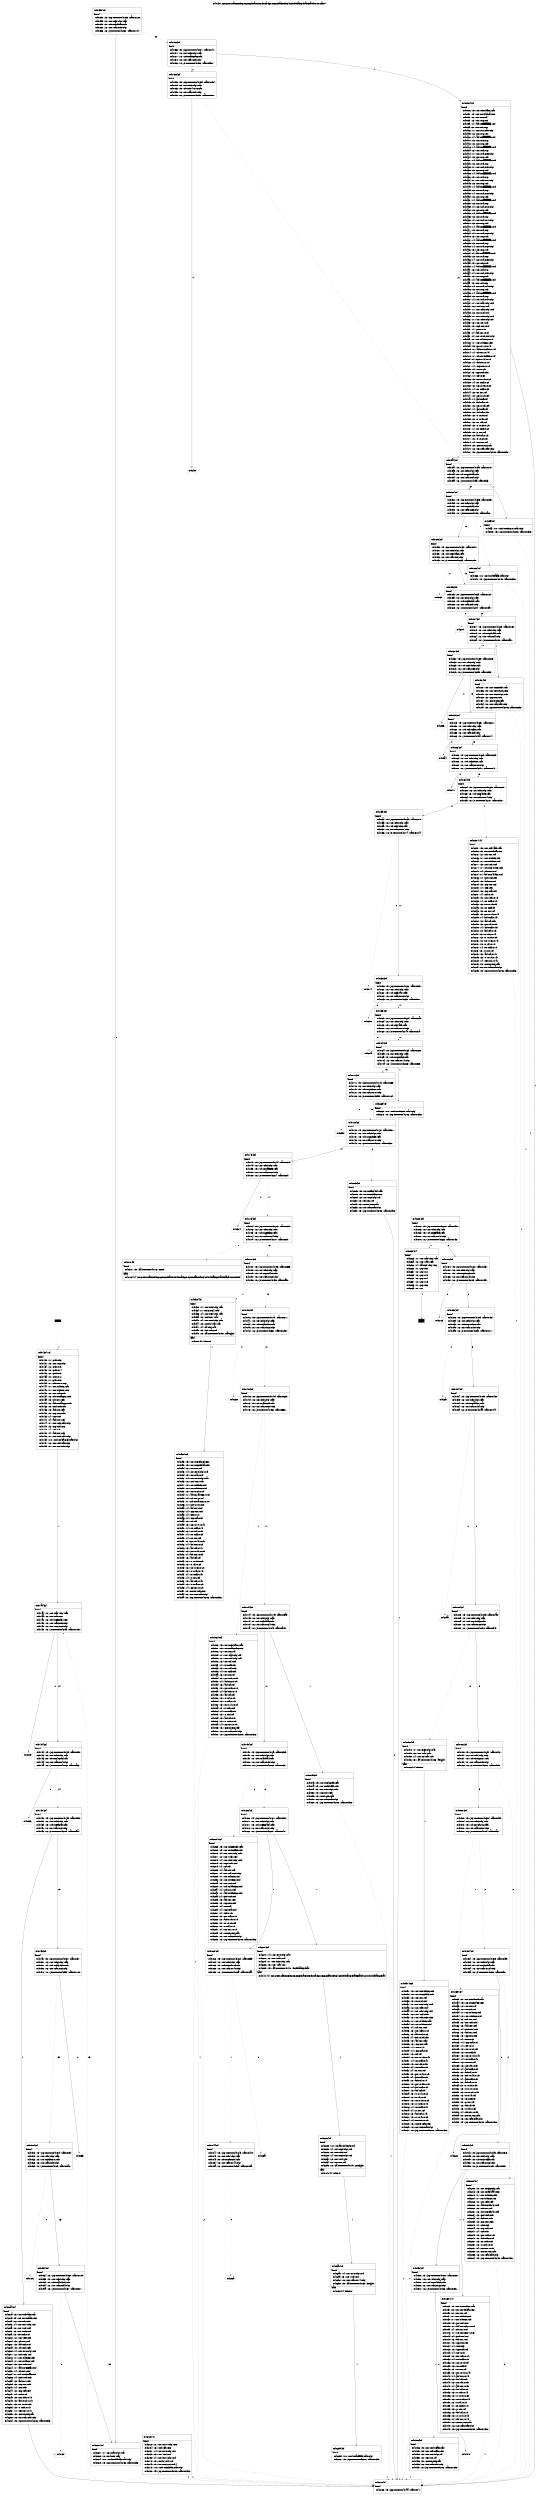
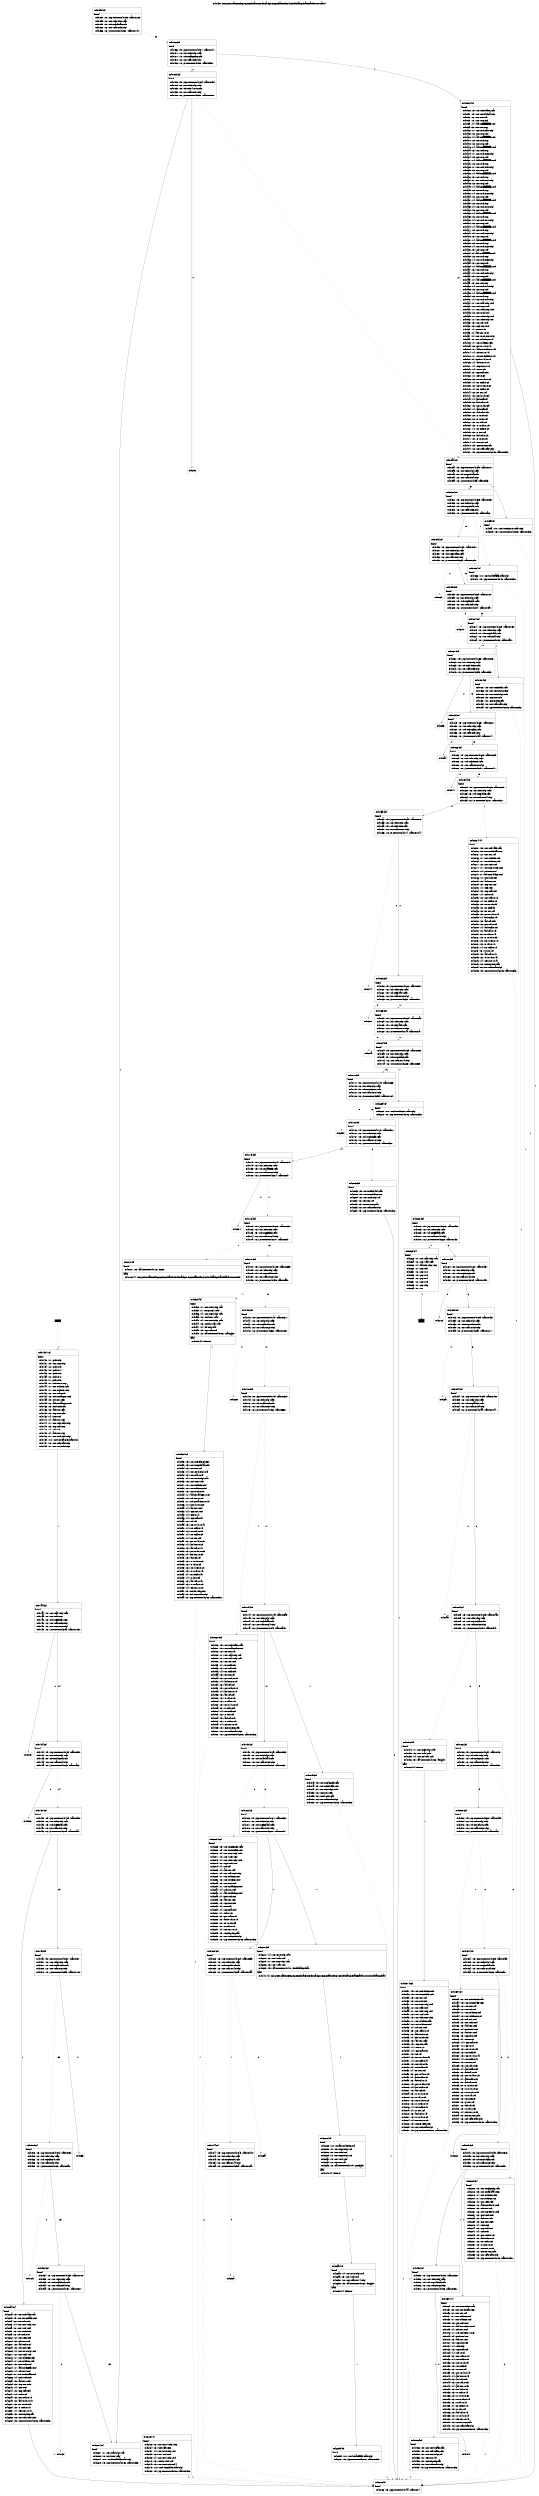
edge "0x401550 [28]" -> "0x402607 [28]": now "0x401588 [28]" -> "0x402607 [28]"
edge "0x4027e6 [5]" -> "0x4014a4 [32]": removed, label "23"
